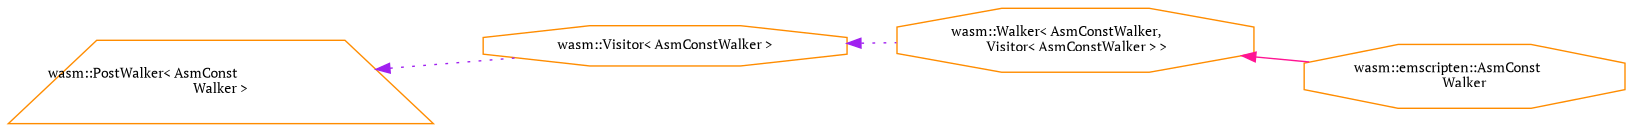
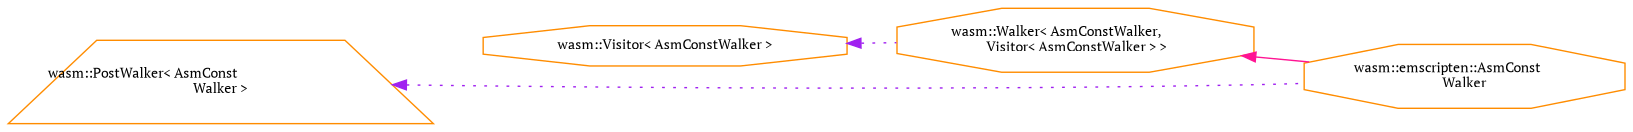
edge "wasm::Visitor< AsmConstWalker >" -> "wasm::PostWalker< AsmConst Walker >": now "wasm::emscripten::AsmConst Walker" -> "wasm::PostWalker< AsmConst Walker >"
